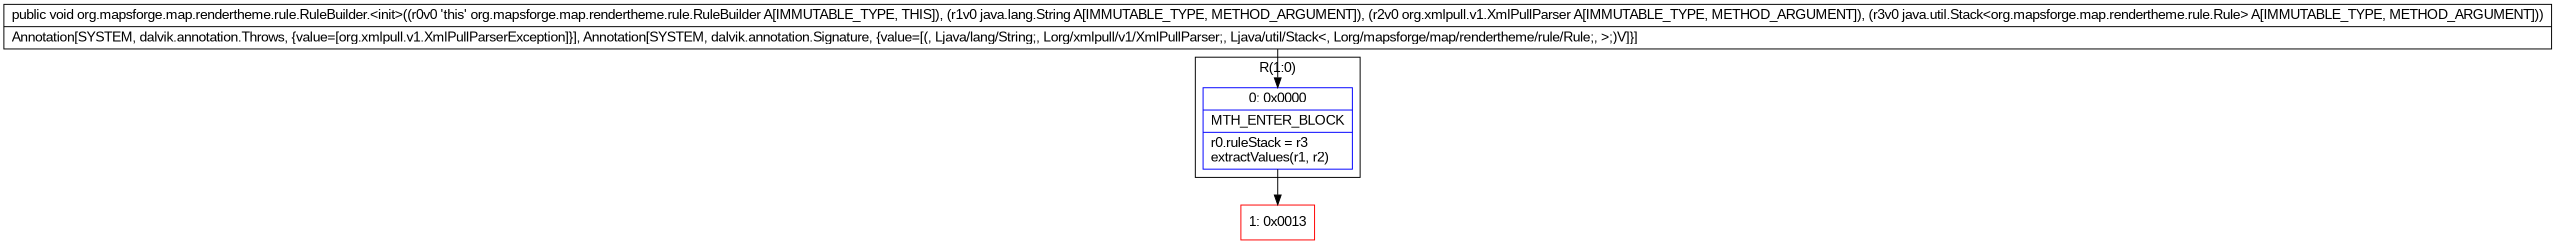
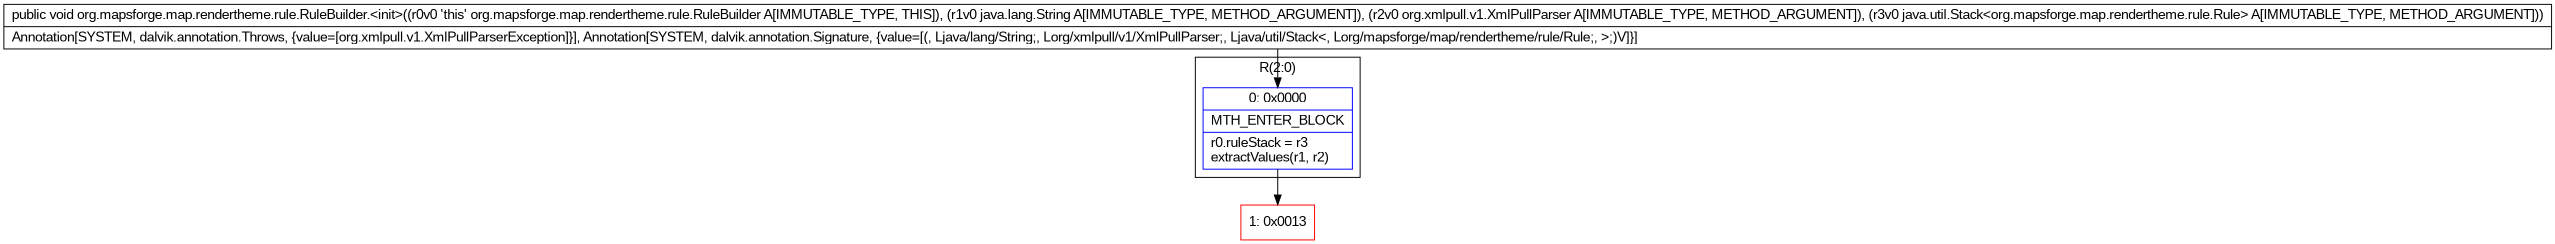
cluster "R(1:0)": label "R(1:0)" -> "R(2:0)"
